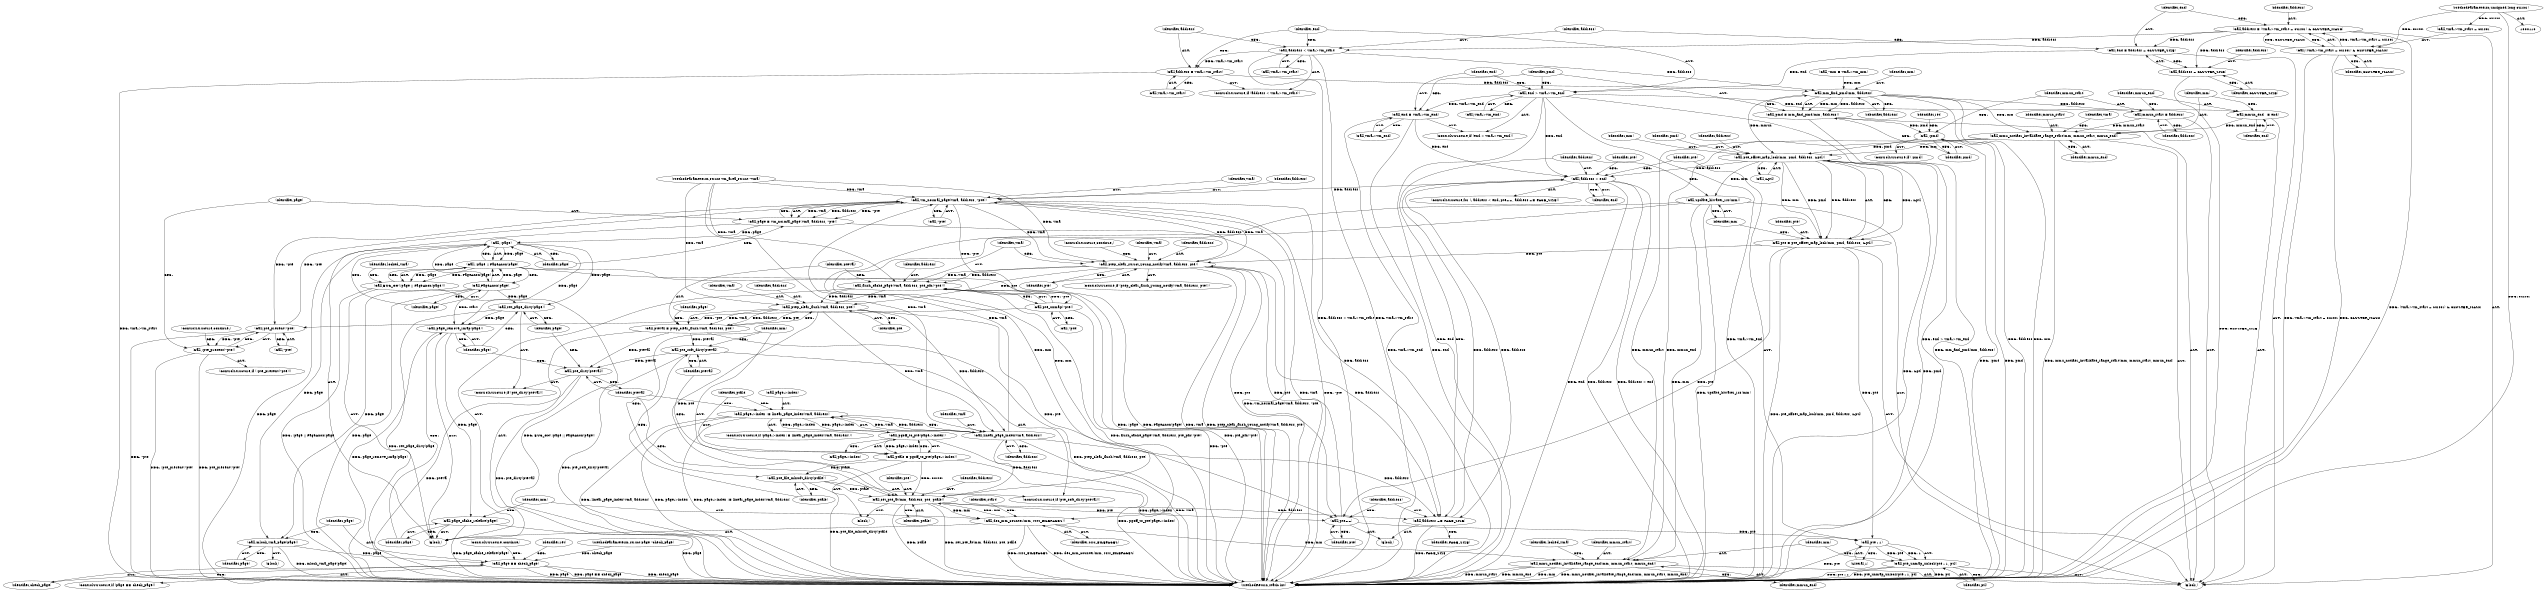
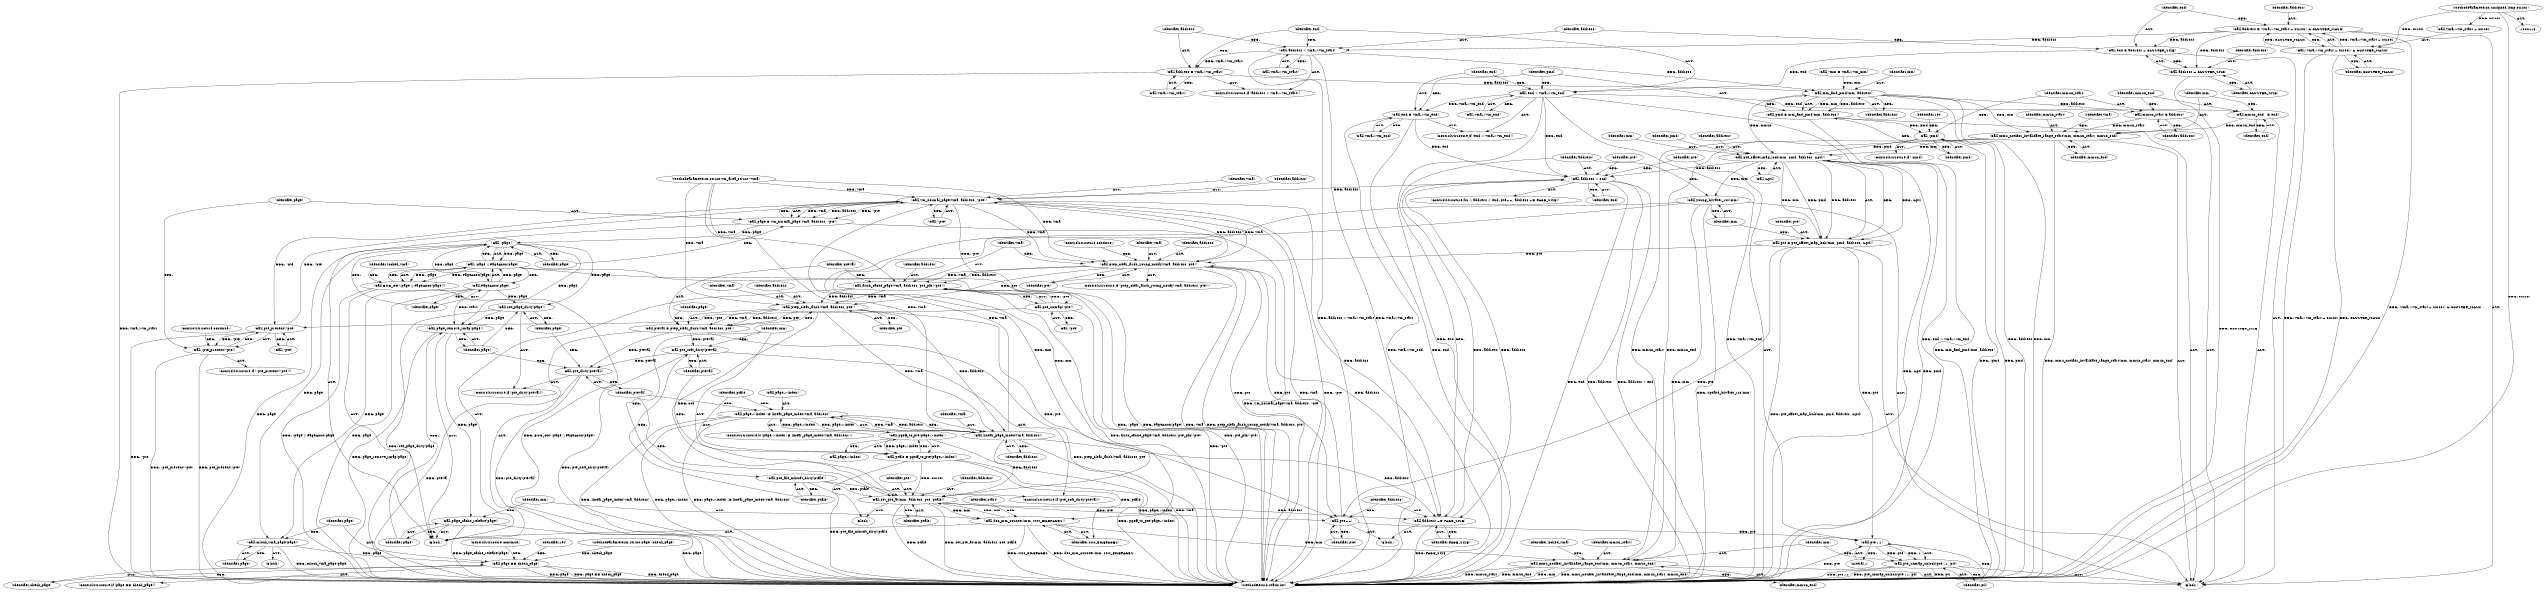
node "(Call,update_hiwater_rss(mm))": label "(Call,update_hiwater_rss(mm))" -> "(Call,young_hiwater_rss(mm))"
node "(Call,ptep_clear_struct_young_notify(vma, address, pte))": label "(Call,ptep_clear_struct_young_notify(vma, address, pte))" -> "(Call,ptep_clear_flush_young_notify(vma, address, pte))"
edge "(Call,ptfile = pgoff_to_pte(page->index))" -> "(Call,pte_file_mksoft_dirty(ptfile))": now "(Call,ptfile = pgoff_to_pte(page->index))" -> "(Identifier,MM_FILEPAGES)"
edge "(Identifier,PAGE_SIZE)" -> "(Call,address += PAGE_SIZE)": added, label "AST:"
edge "(Identifier,ptl)" -> "(Call,pte - 1)": added, label "CFG:"
